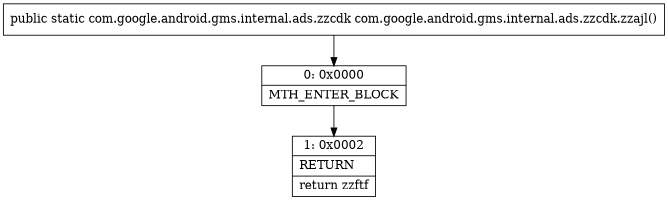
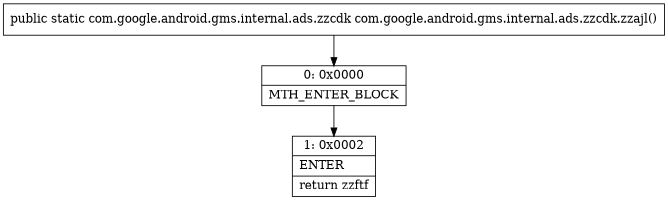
node "1: 0x0002": text "RETURN" -> "ENTER"
